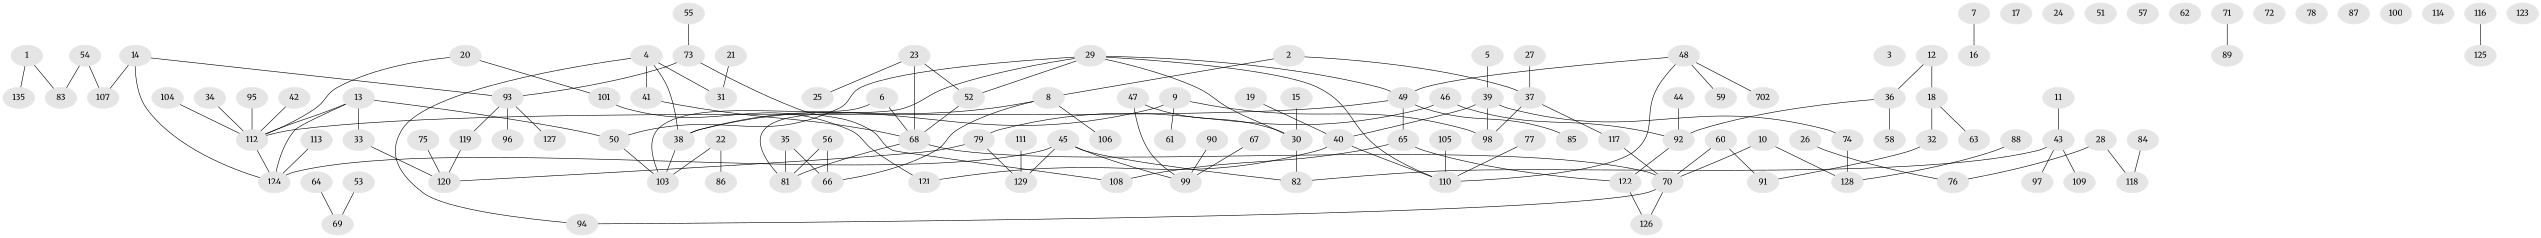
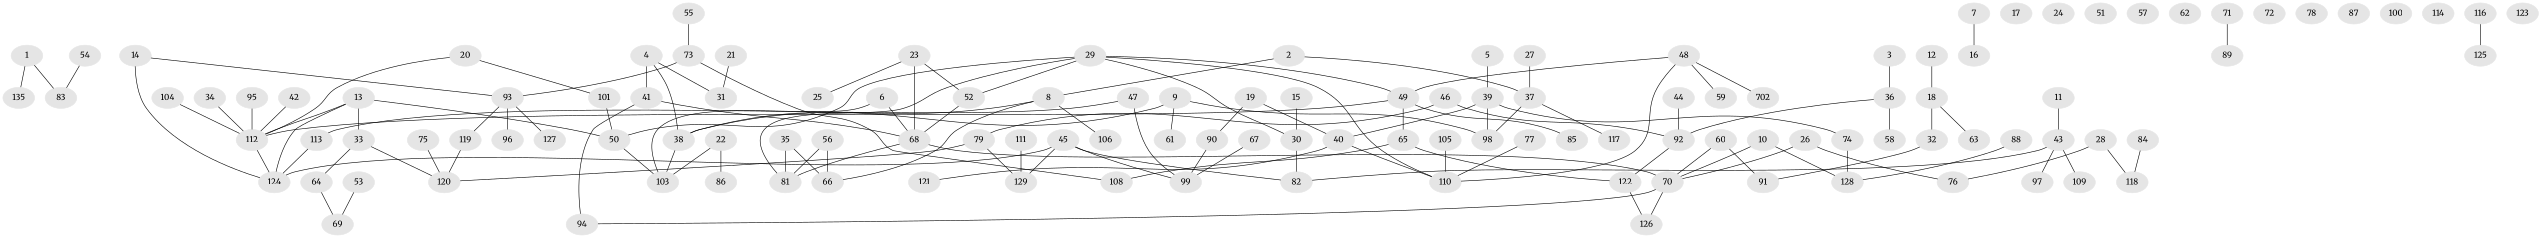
edge "12" -- "36": now "3" -- "36"
node "107": removed
edge "101" -- "121": now "101" -- "50"
edge "4" -- "94": now "41" -- "94"
edge "19" -- "90": added
edge "47" -- "30": now "47" -- "113"
edge "33" -- "64": added
edge "117" -- "70": now "26" -- "70"
